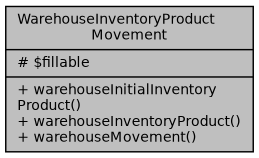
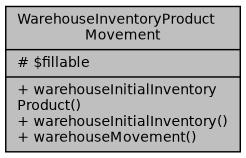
node "WarehouseInventoryProduct": text "+ warehouseInventoryProduct()" -> "+ warehouseInitialInventory()"
